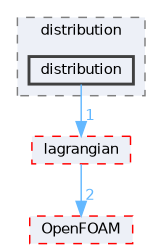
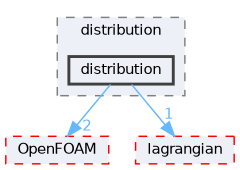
edge "lagrangian" -> "OpenFOAM": now "distribution" -> "OpenFOAM"
